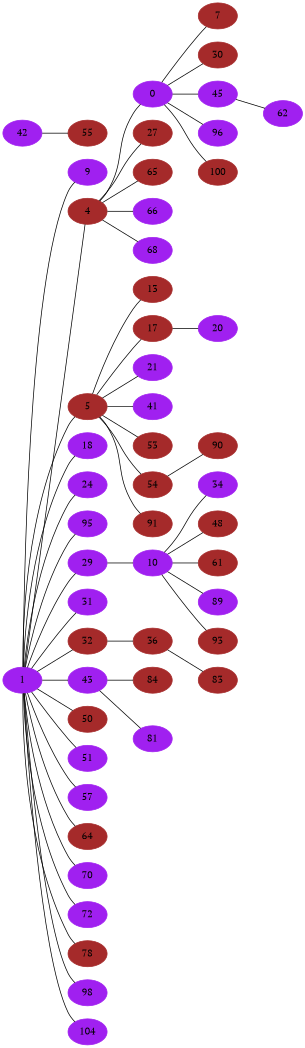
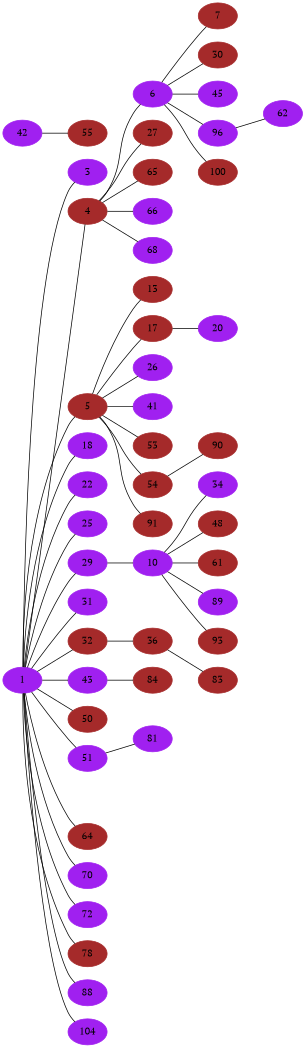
node "0": label "0" -> "6"
edge "45" -- "62": now "96" -- "62"
node "9": label "9" -> "3"
node "21": label "21" -> "26"
node "24": label "24" -> "22"
node "95": label "95" -> "25"
edge "43" -- "81": now "51" -- "81"
node "57": removed
node "98": label "98" -> "88"
